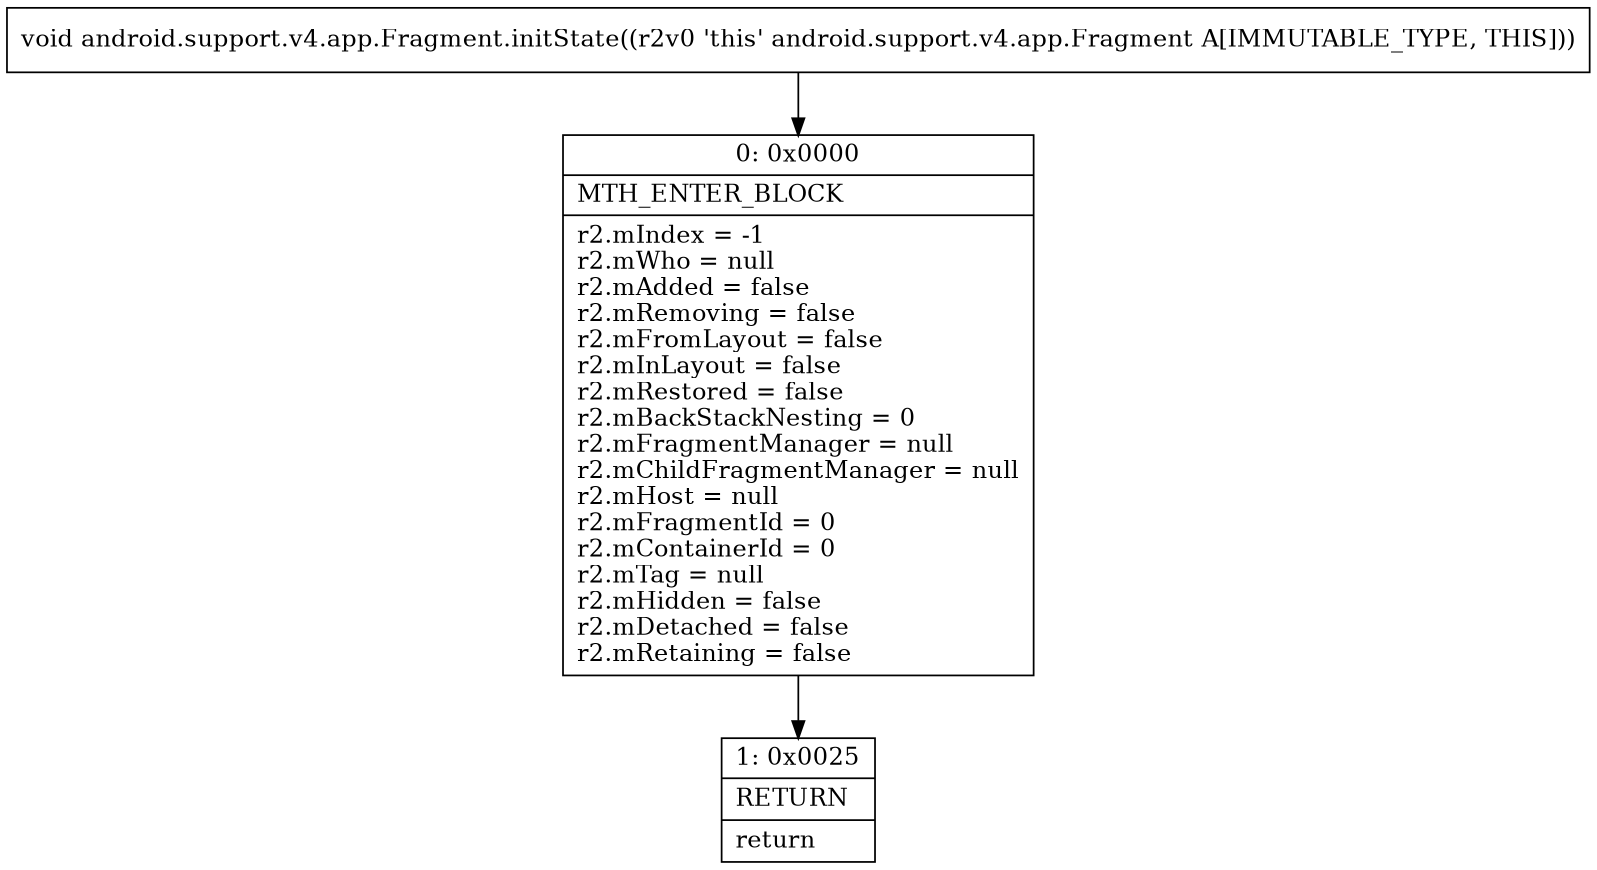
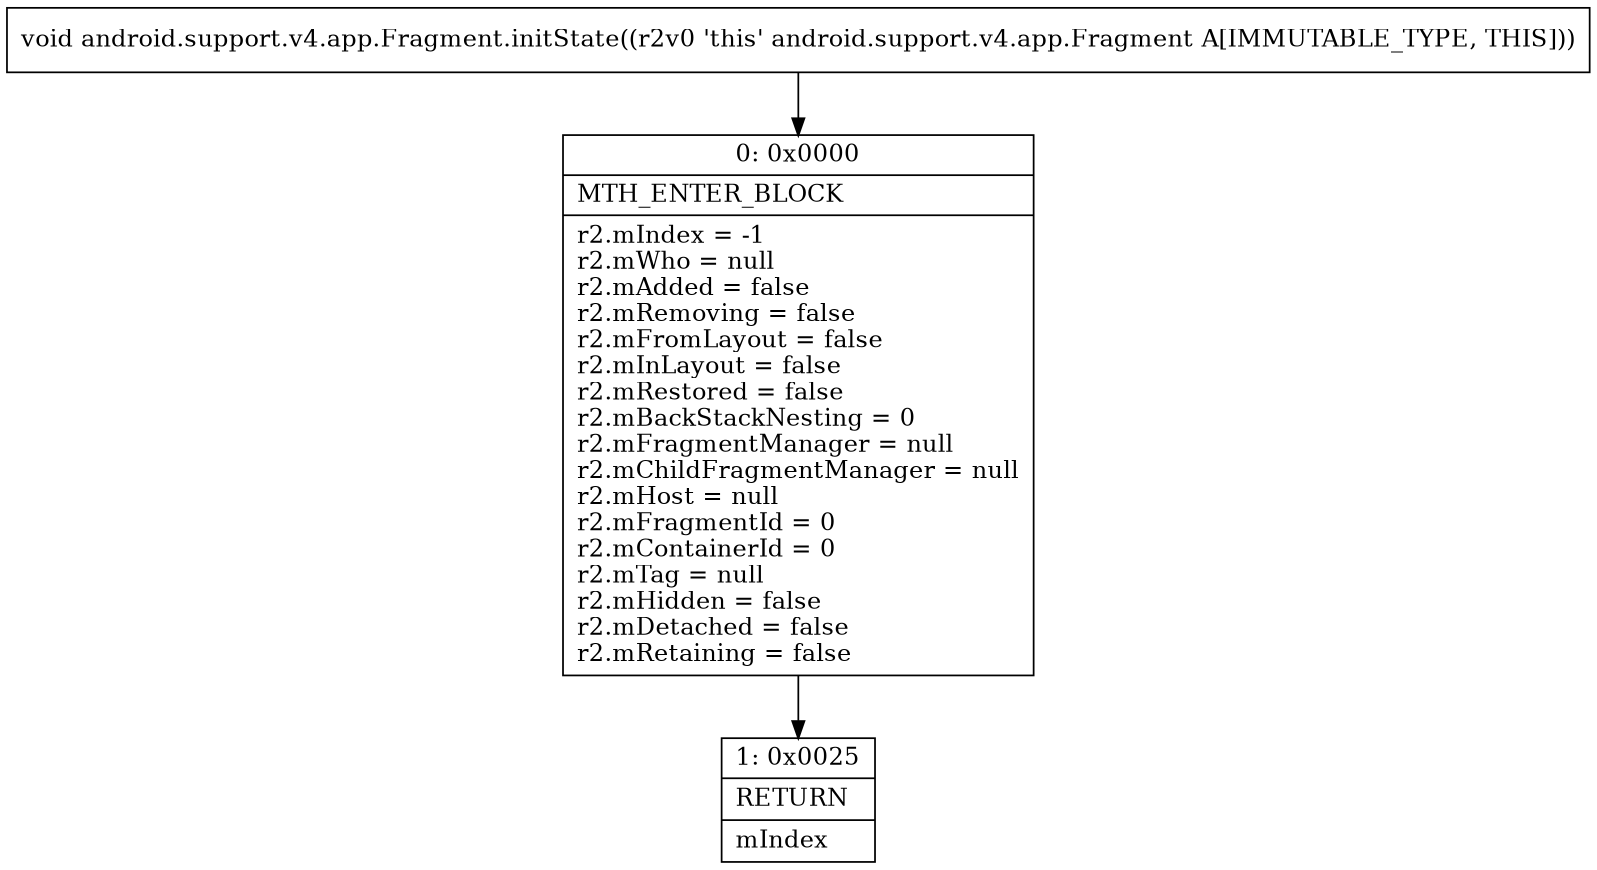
node "1: 0x0025": text "return" -> "mIndex"
